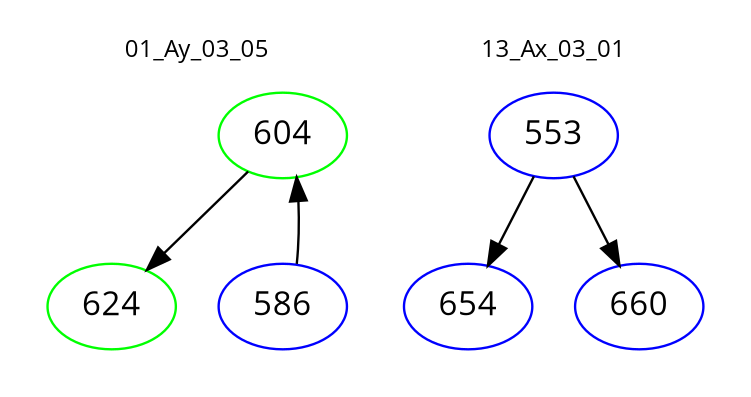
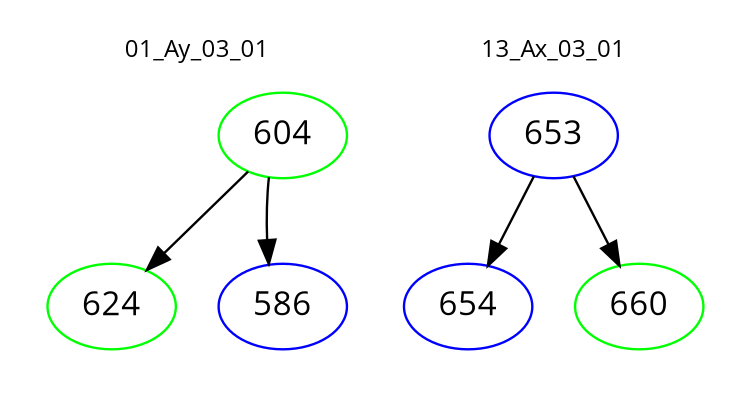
cluster "01_Ay_03_05": label "01_Ay_03_05" -> "01_Ay_03_01"
node "553": label "553" -> "653"
edge "586" -> "604": reversed
node "660": color blue -> green
